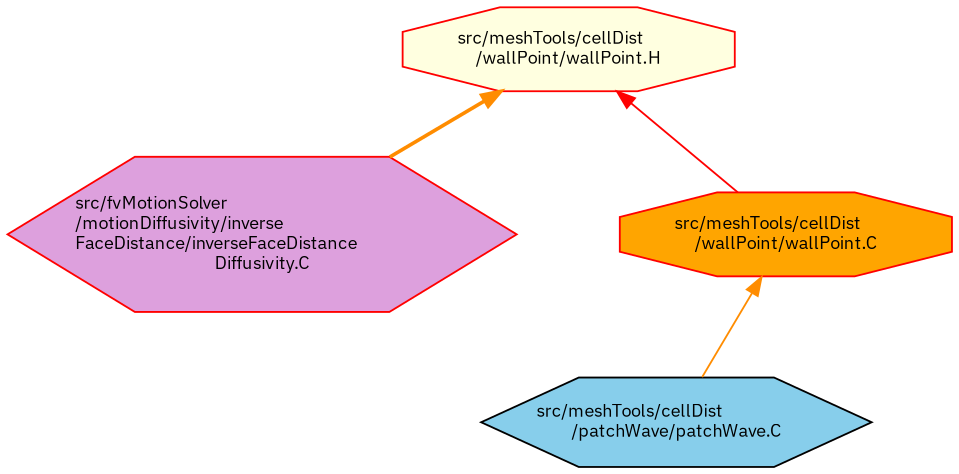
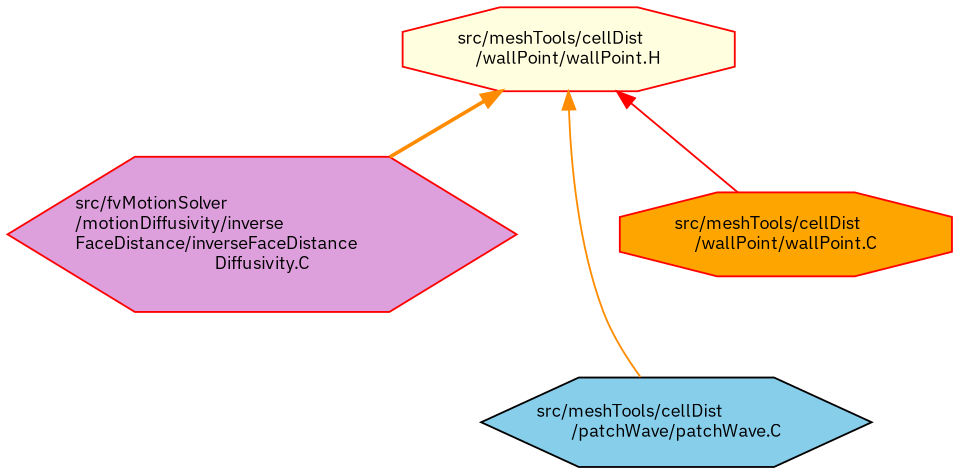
edge "src/meshTools/cellDist /patchWave/patchWave.C" -> "src/meshTools/cellDist /wallPoint/wallPoint.C": now "src/meshTools/cellDist /patchWave/patchWave.C" -> "src/meshTools/cellDist /wallPoint/wallPoint.H"
